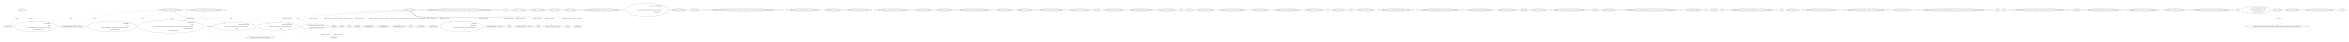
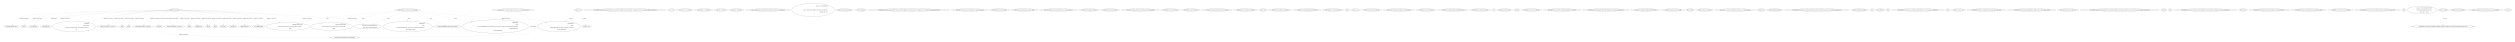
edge "_cts.Cancel()" -> "_thread.Join()": now "HangFire.Server.Worker" -> "_thread.Join()"
